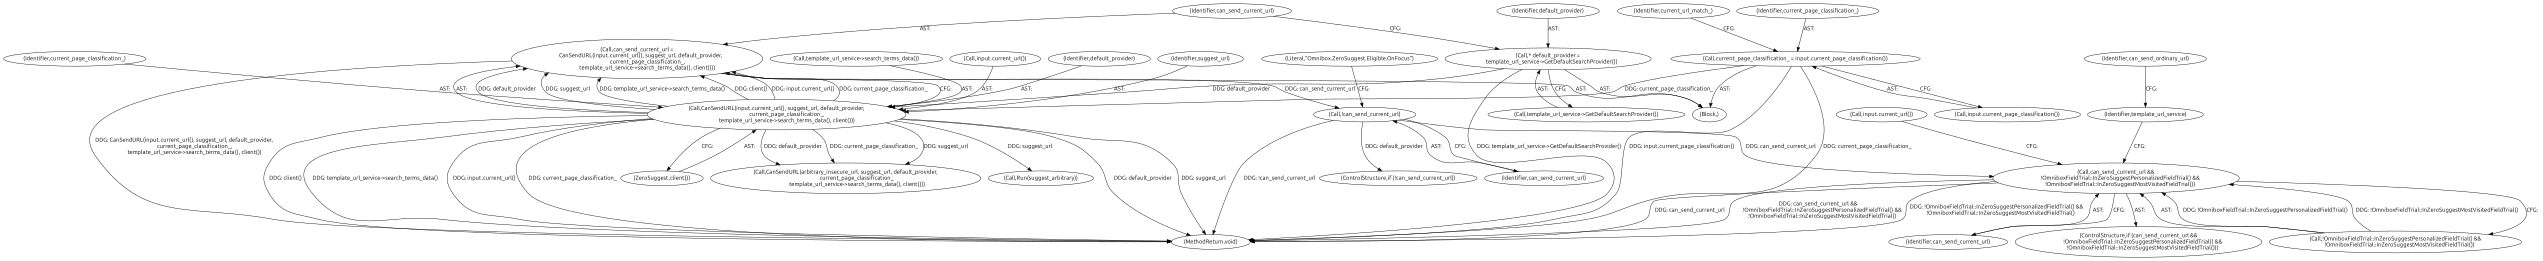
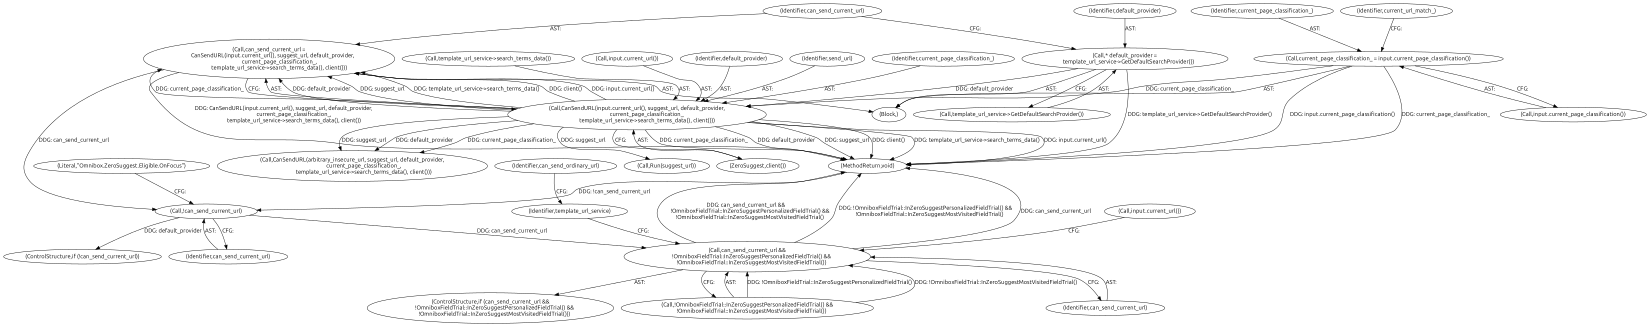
node "(Identifier,suggest_url)": label "(Identifier,suggest_url)" -> "(Identifier,send_url)"
edge "(Call,!can_send_current_url)" -> "(MethodReturn,void)": reversed
node "(Call,Run(suggest_arbitrary))": label "(Call,Run(suggest_arbitrary))" -> "(Call,Run(suggest_url))"
